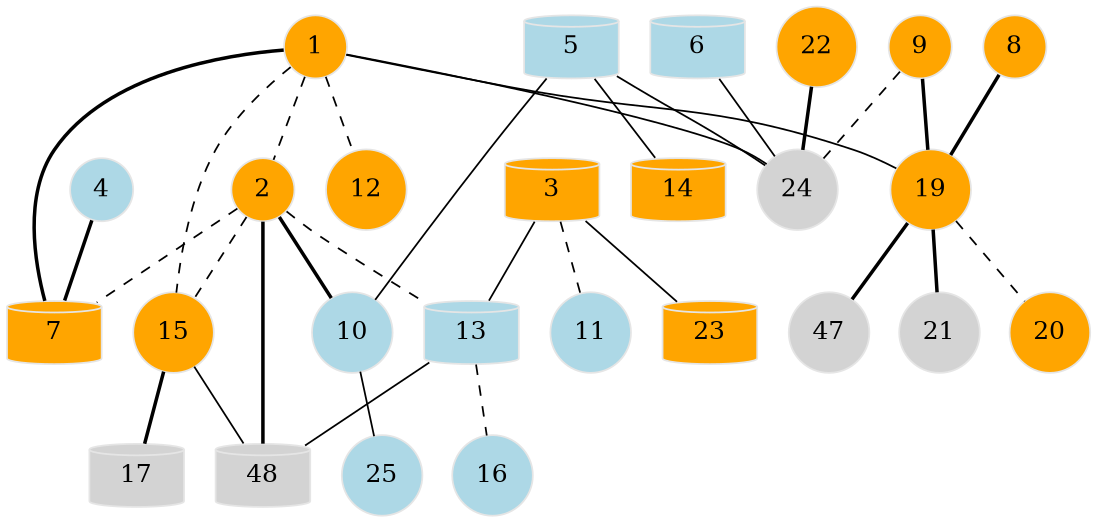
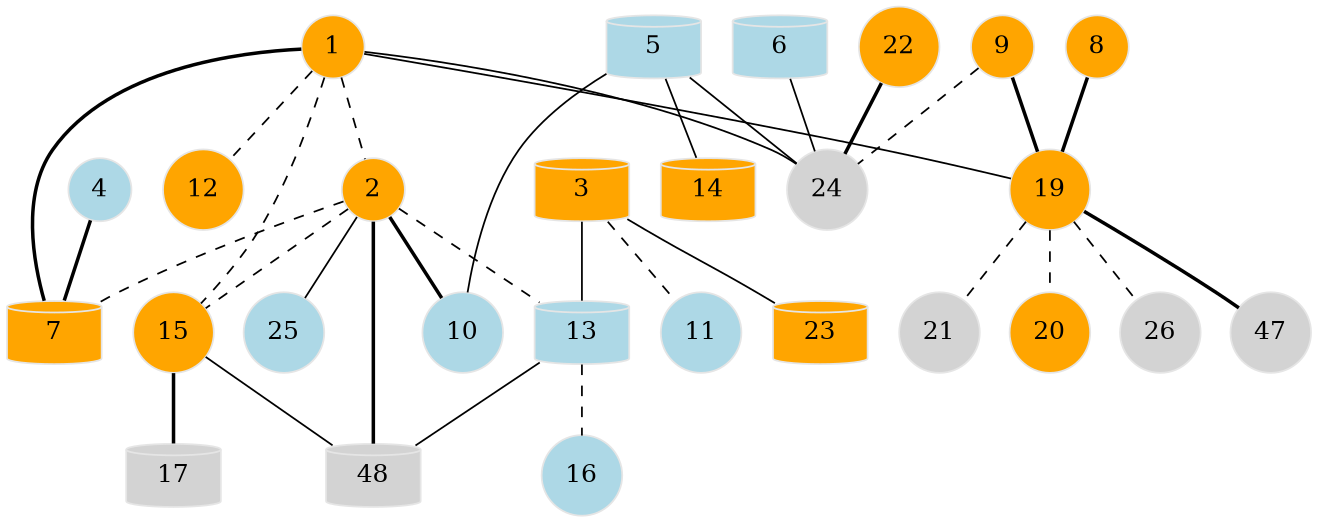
edge "19" -- "21": style bold -> dashed
node "26": added
edge "10" -- "25": now "2" -- "25"
